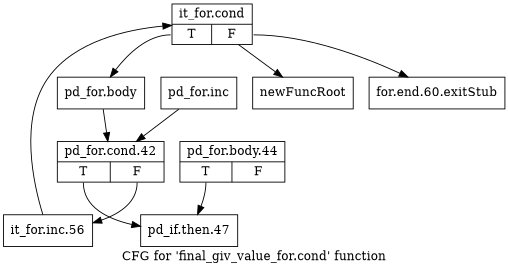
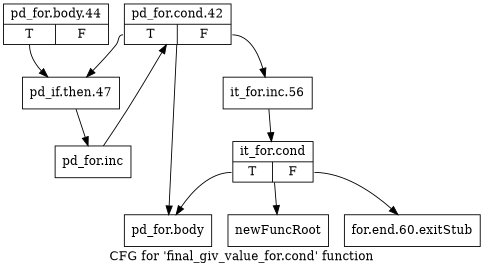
edge "pd_for.body" -> "pd_for.cond.42": reversed
edge "pd_if.then.47" -> "pd_for.inc": added
